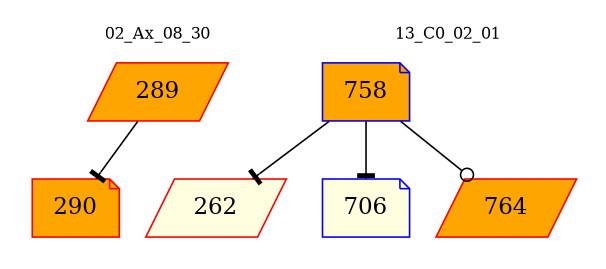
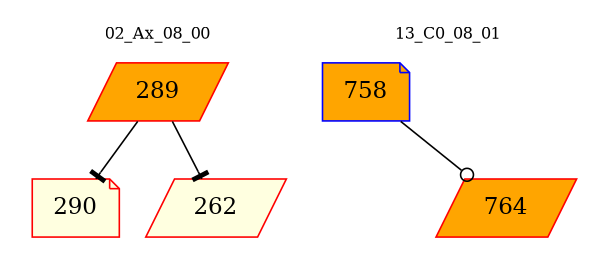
cluster "02_Ax_08_30": label "02_Ax_08_30" -> "02_Ax_08_00"
cluster "13_C0_02_01": label "13_C0_02_01" -> "13_C0_08_01"
edge "758" -> "262": now "289" -> "262"
node "290": fillcolor orange -> lightyellow
node "706": removed
